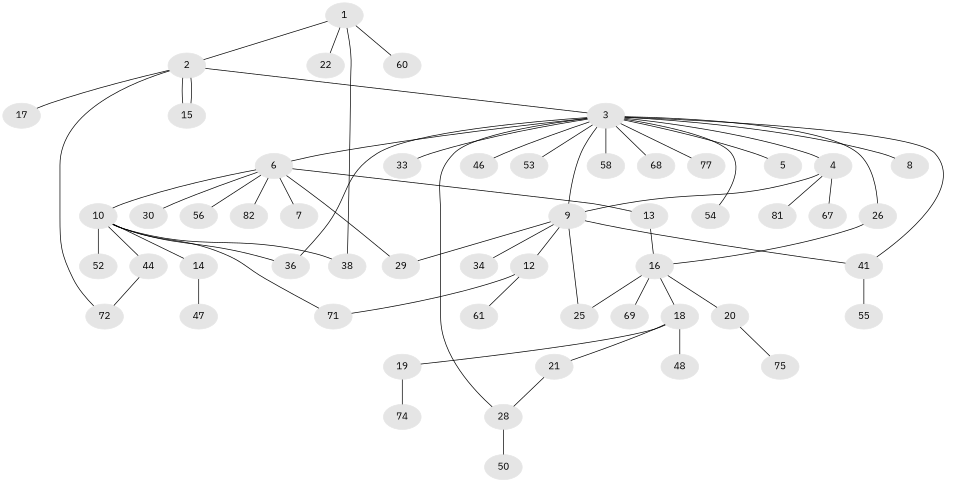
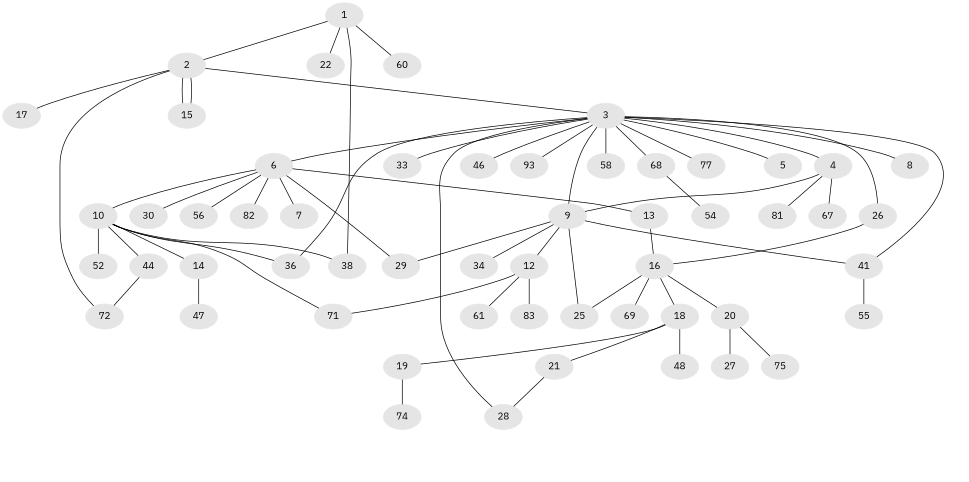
edge "3" -- "54": now "68" -- "54"
node "53": label "53" -> "93"
node "83": added
node "27": added
node "50": removed
